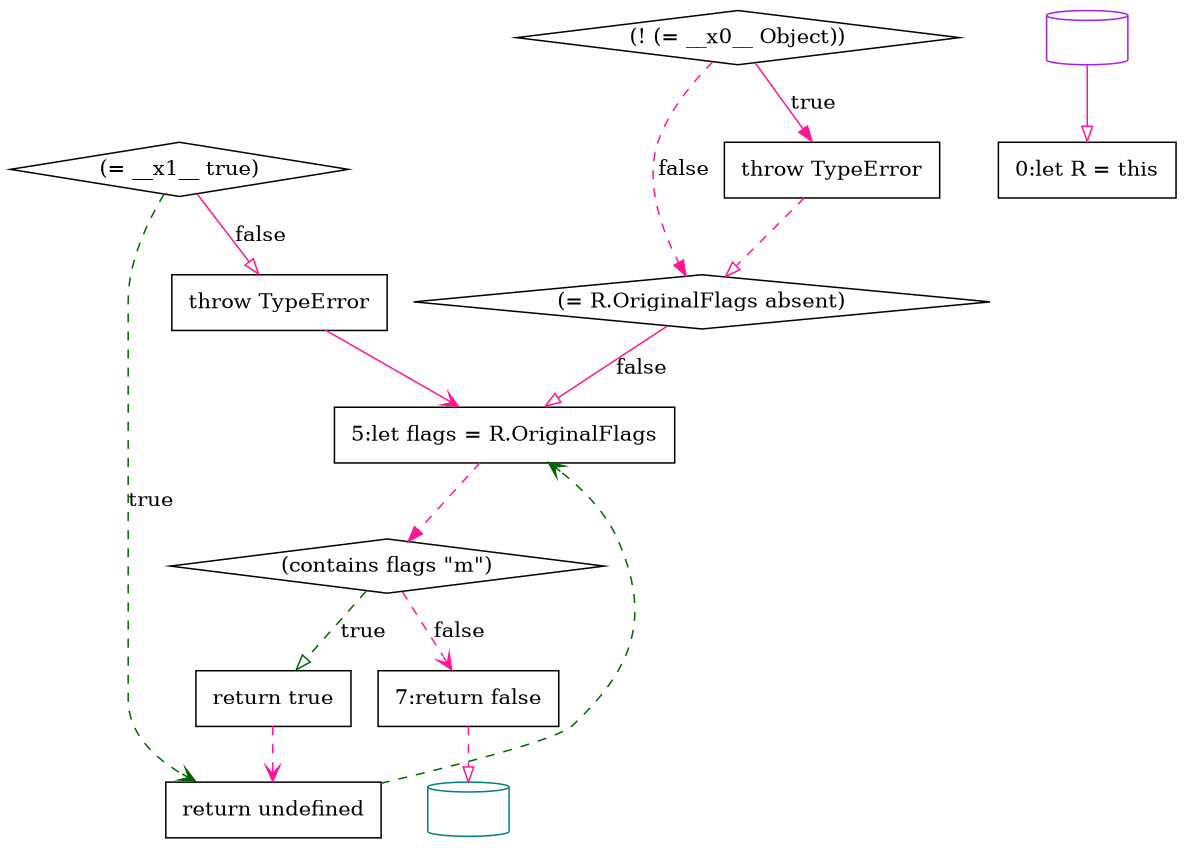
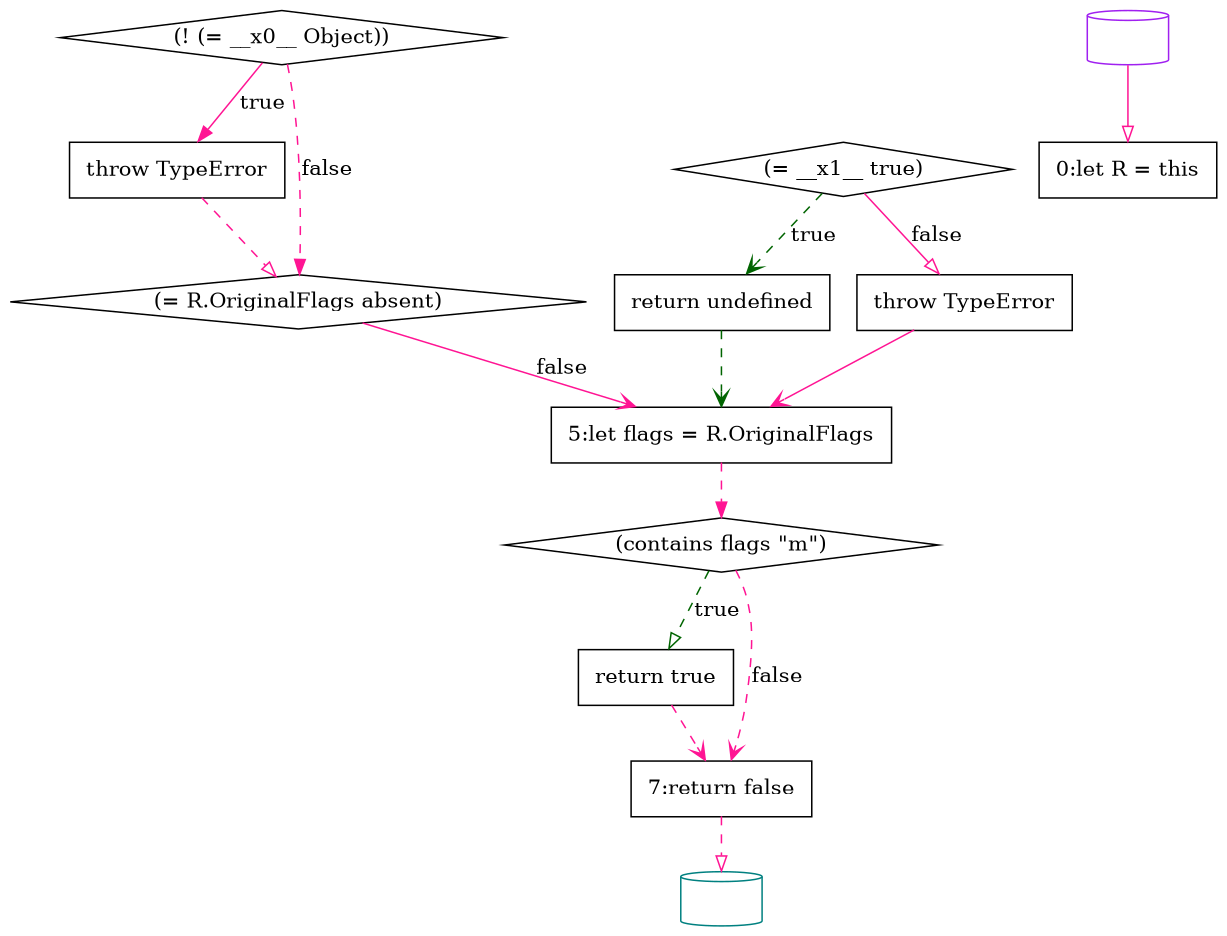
edge "(= R.OriginalFlags absent)" -> "5:let flags = R.OriginalFlags": arrowhead onormal -> vee
edge "return true" -> "return undefined": now "return true" -> "7:return false"
